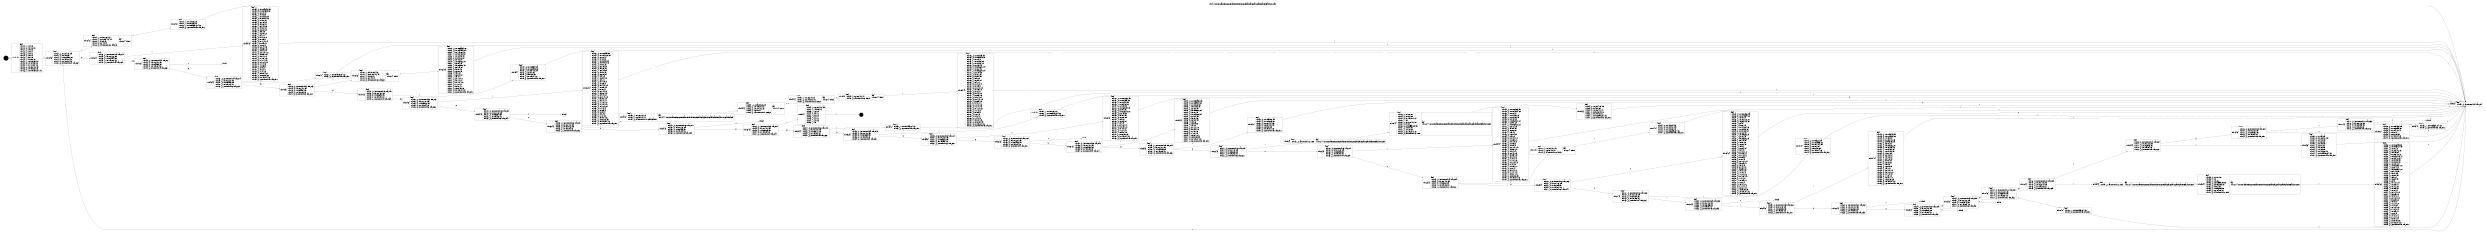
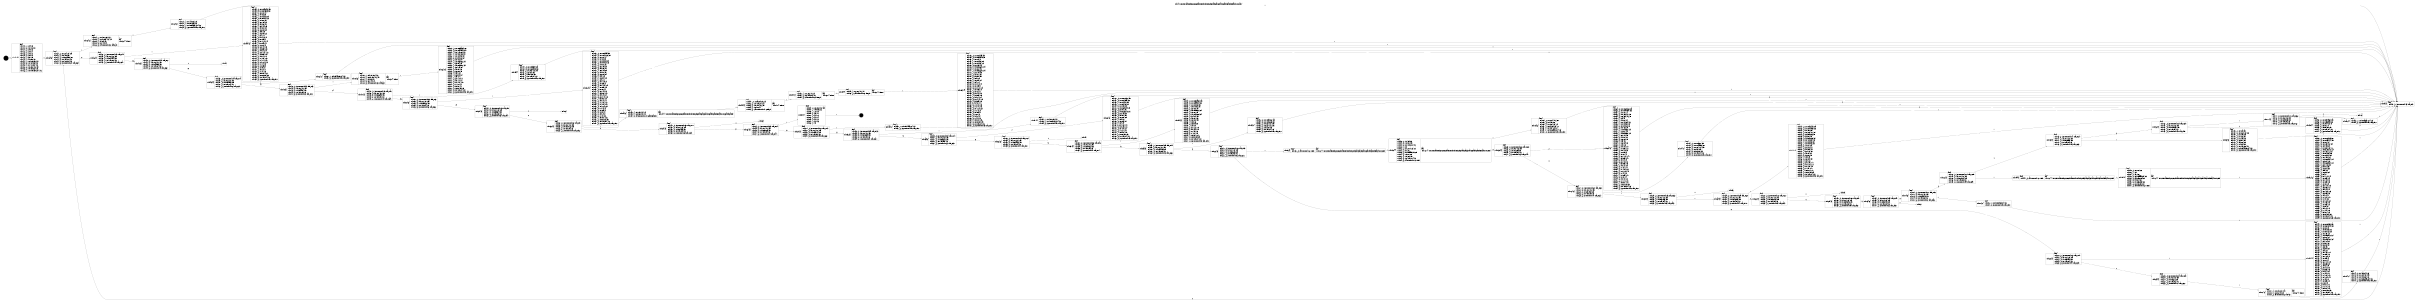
edge "0x401645 [25]" -> "0x40165e [25]": now "0x401cb8 [44]" -> "0x40165e [25]"
node "0x401e90": removed
